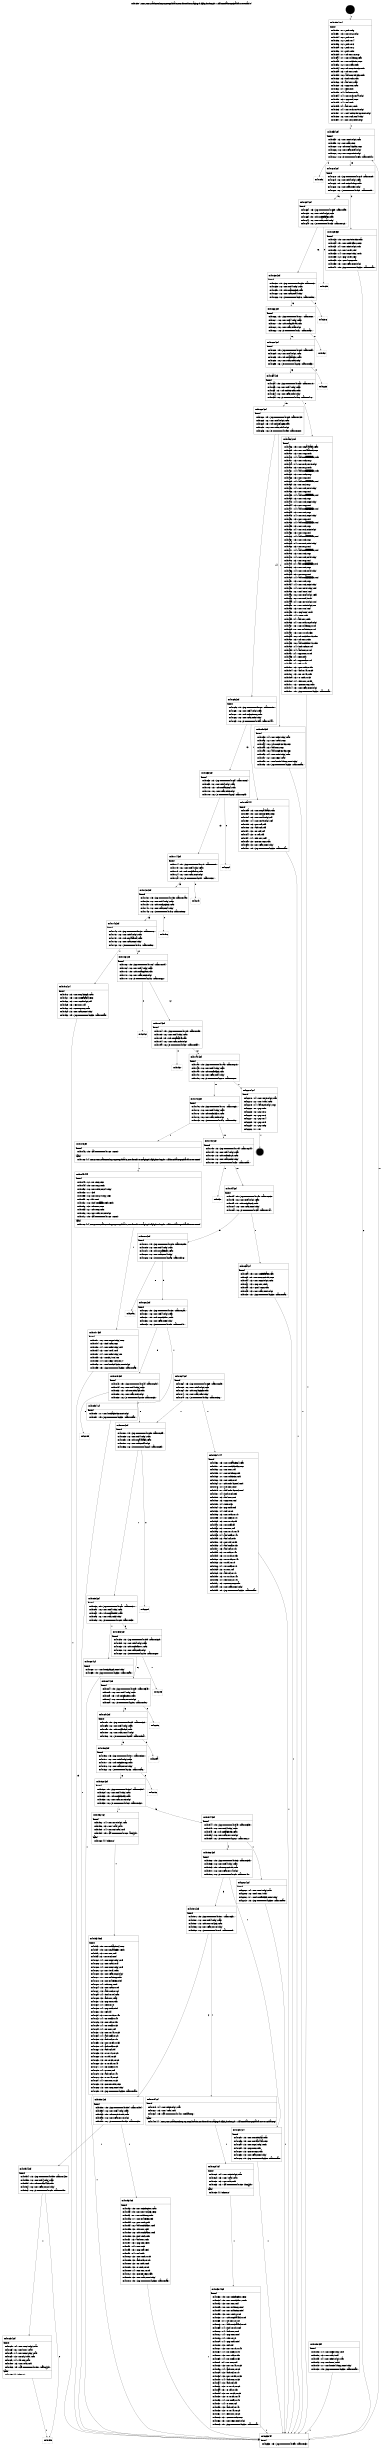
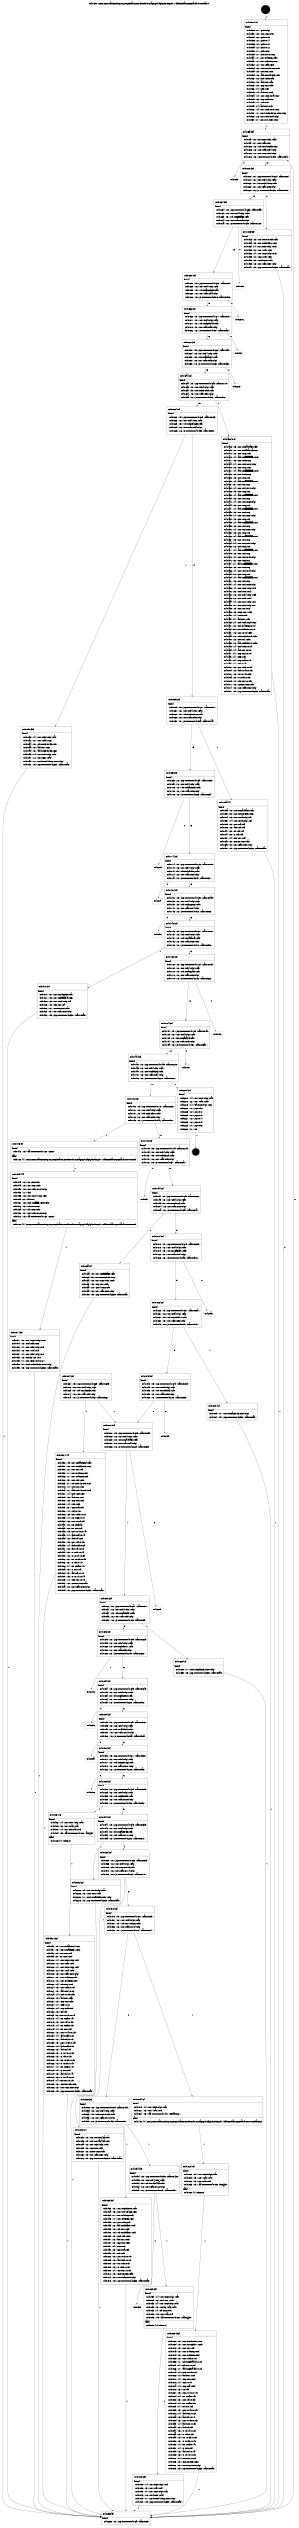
edge "0x401d77 [39]" -> "0x402338 [5]": label " 15" -> " 1"
edge "0x401ceb [29]" -> "0x4019d0": now "0x401ceb [29]" -> "0x401d08 [29]"
